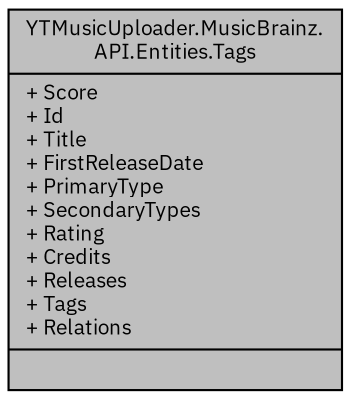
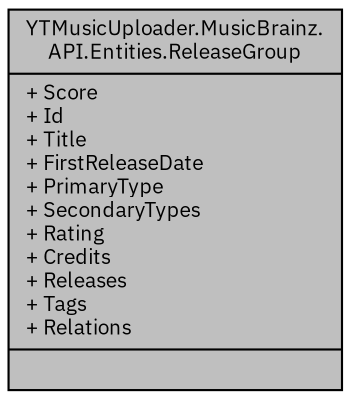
node "YTMusicUploader.MusicBrainz.": text "API.Entities.Tags" -> "API.Entities.ReleaseGroup"
